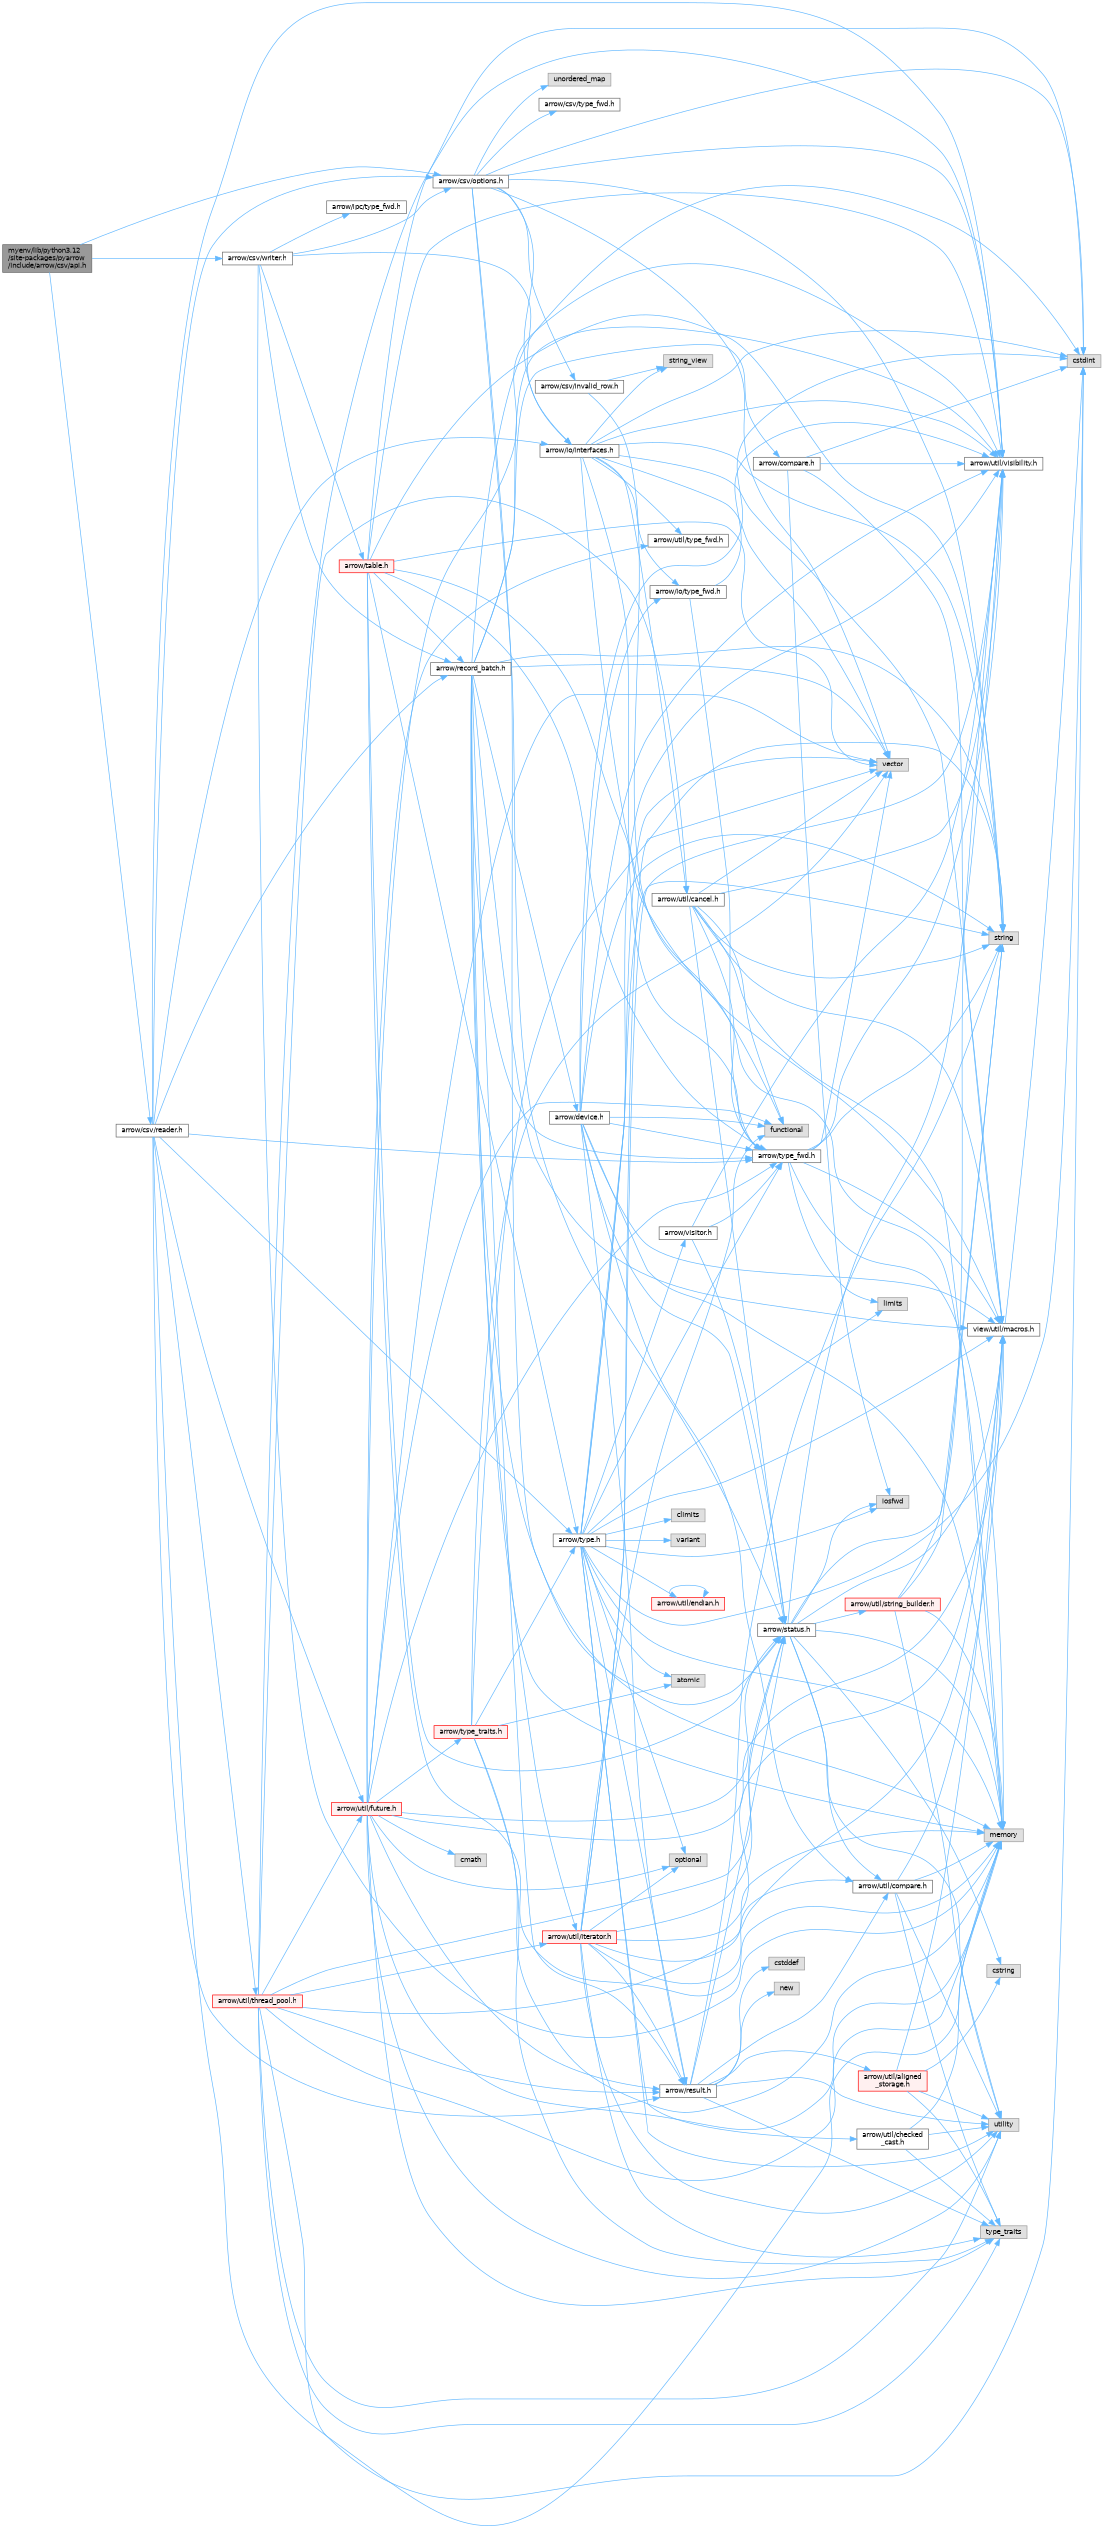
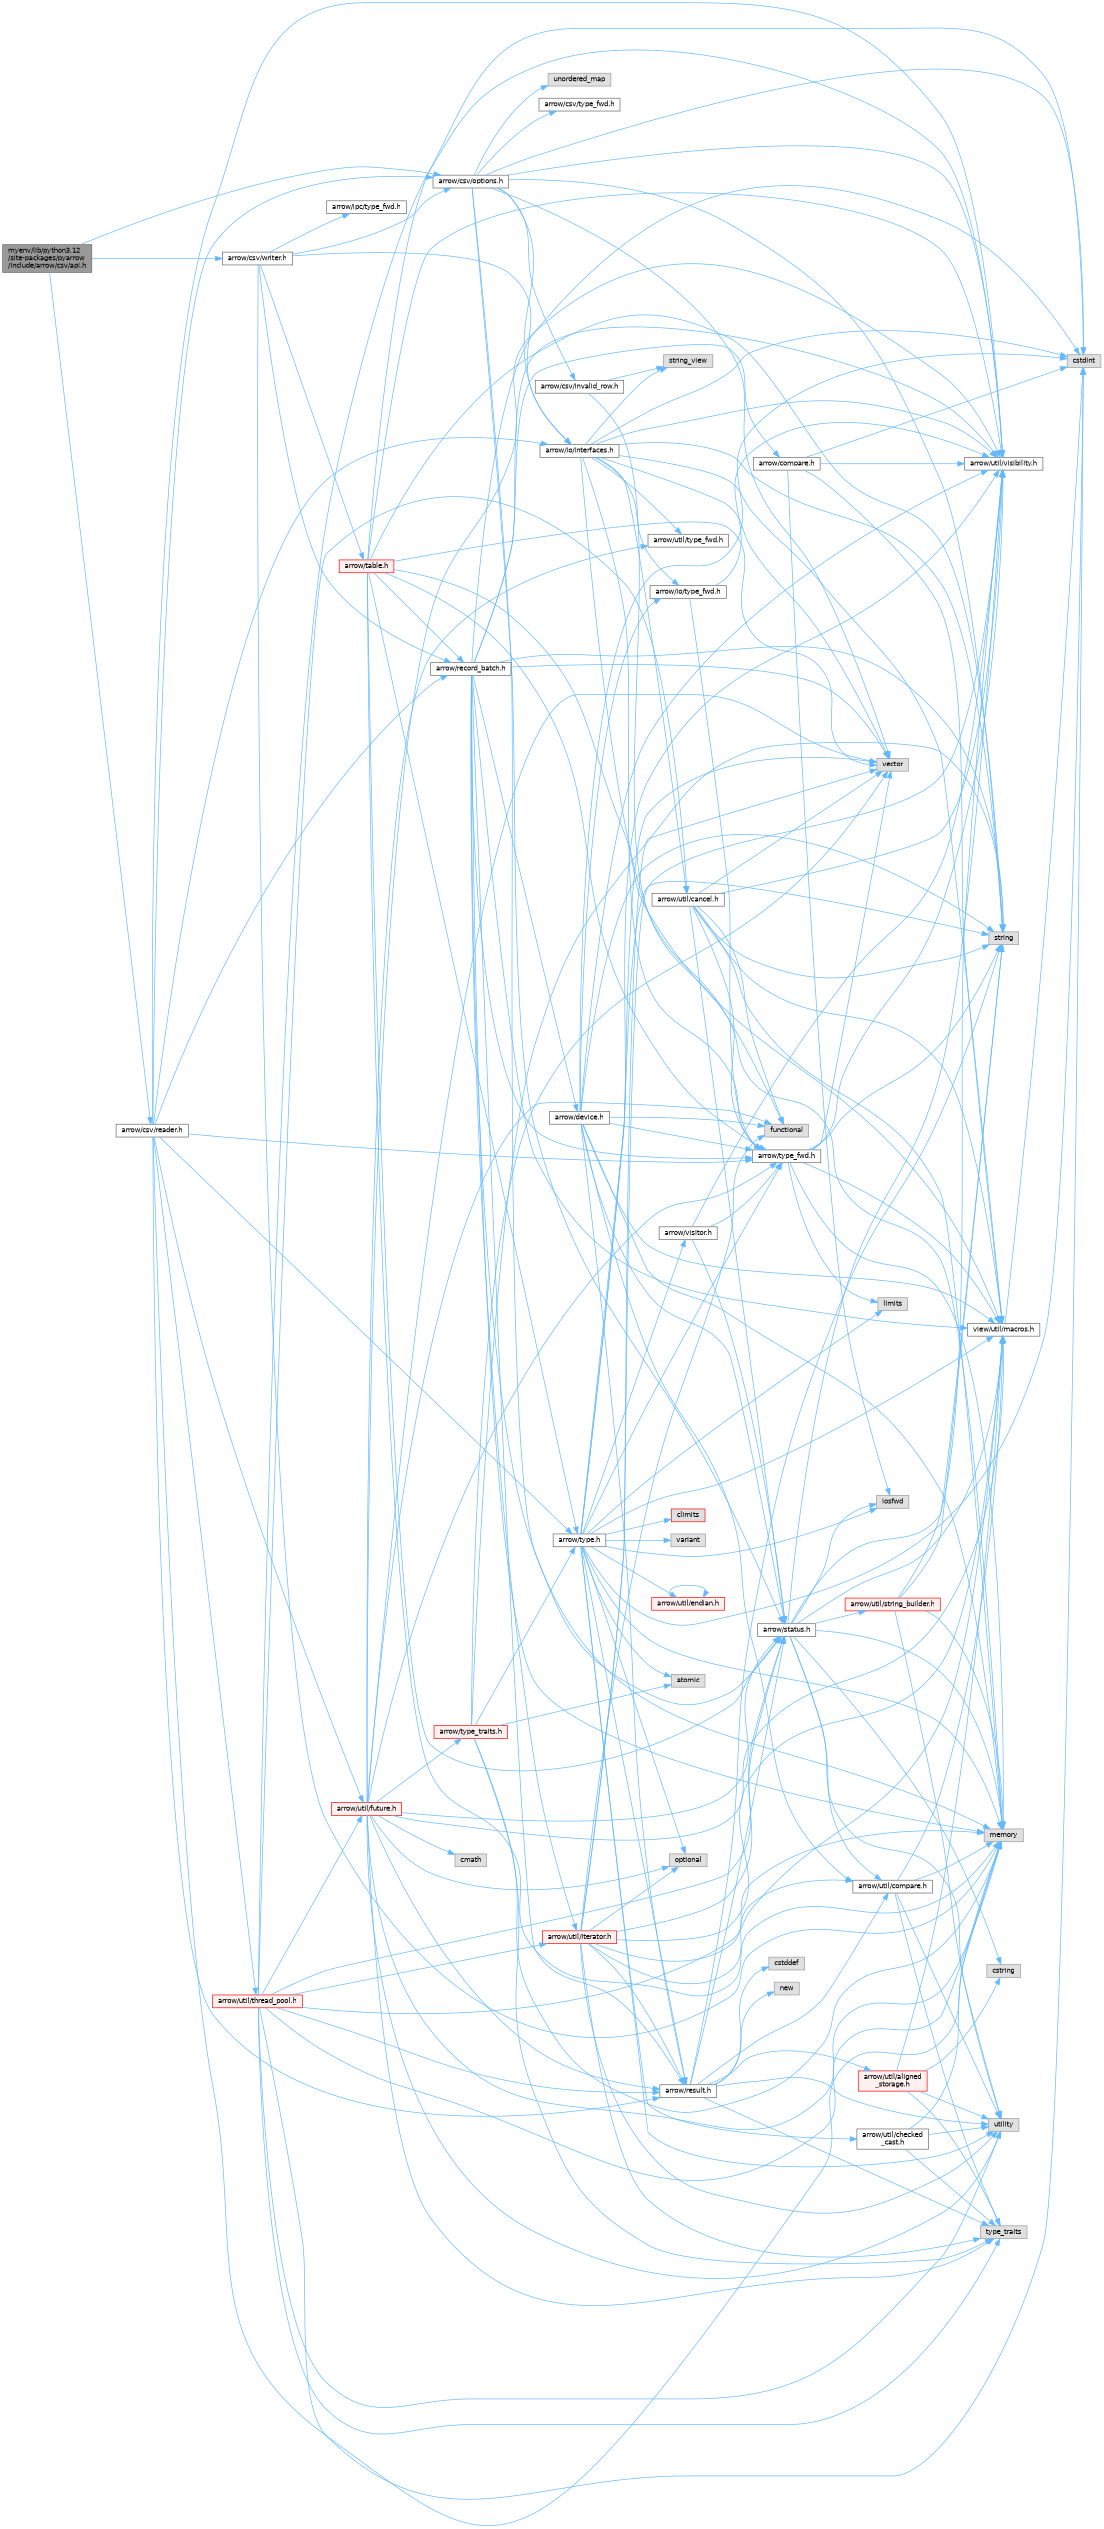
node "climits": color grey60 -> red
